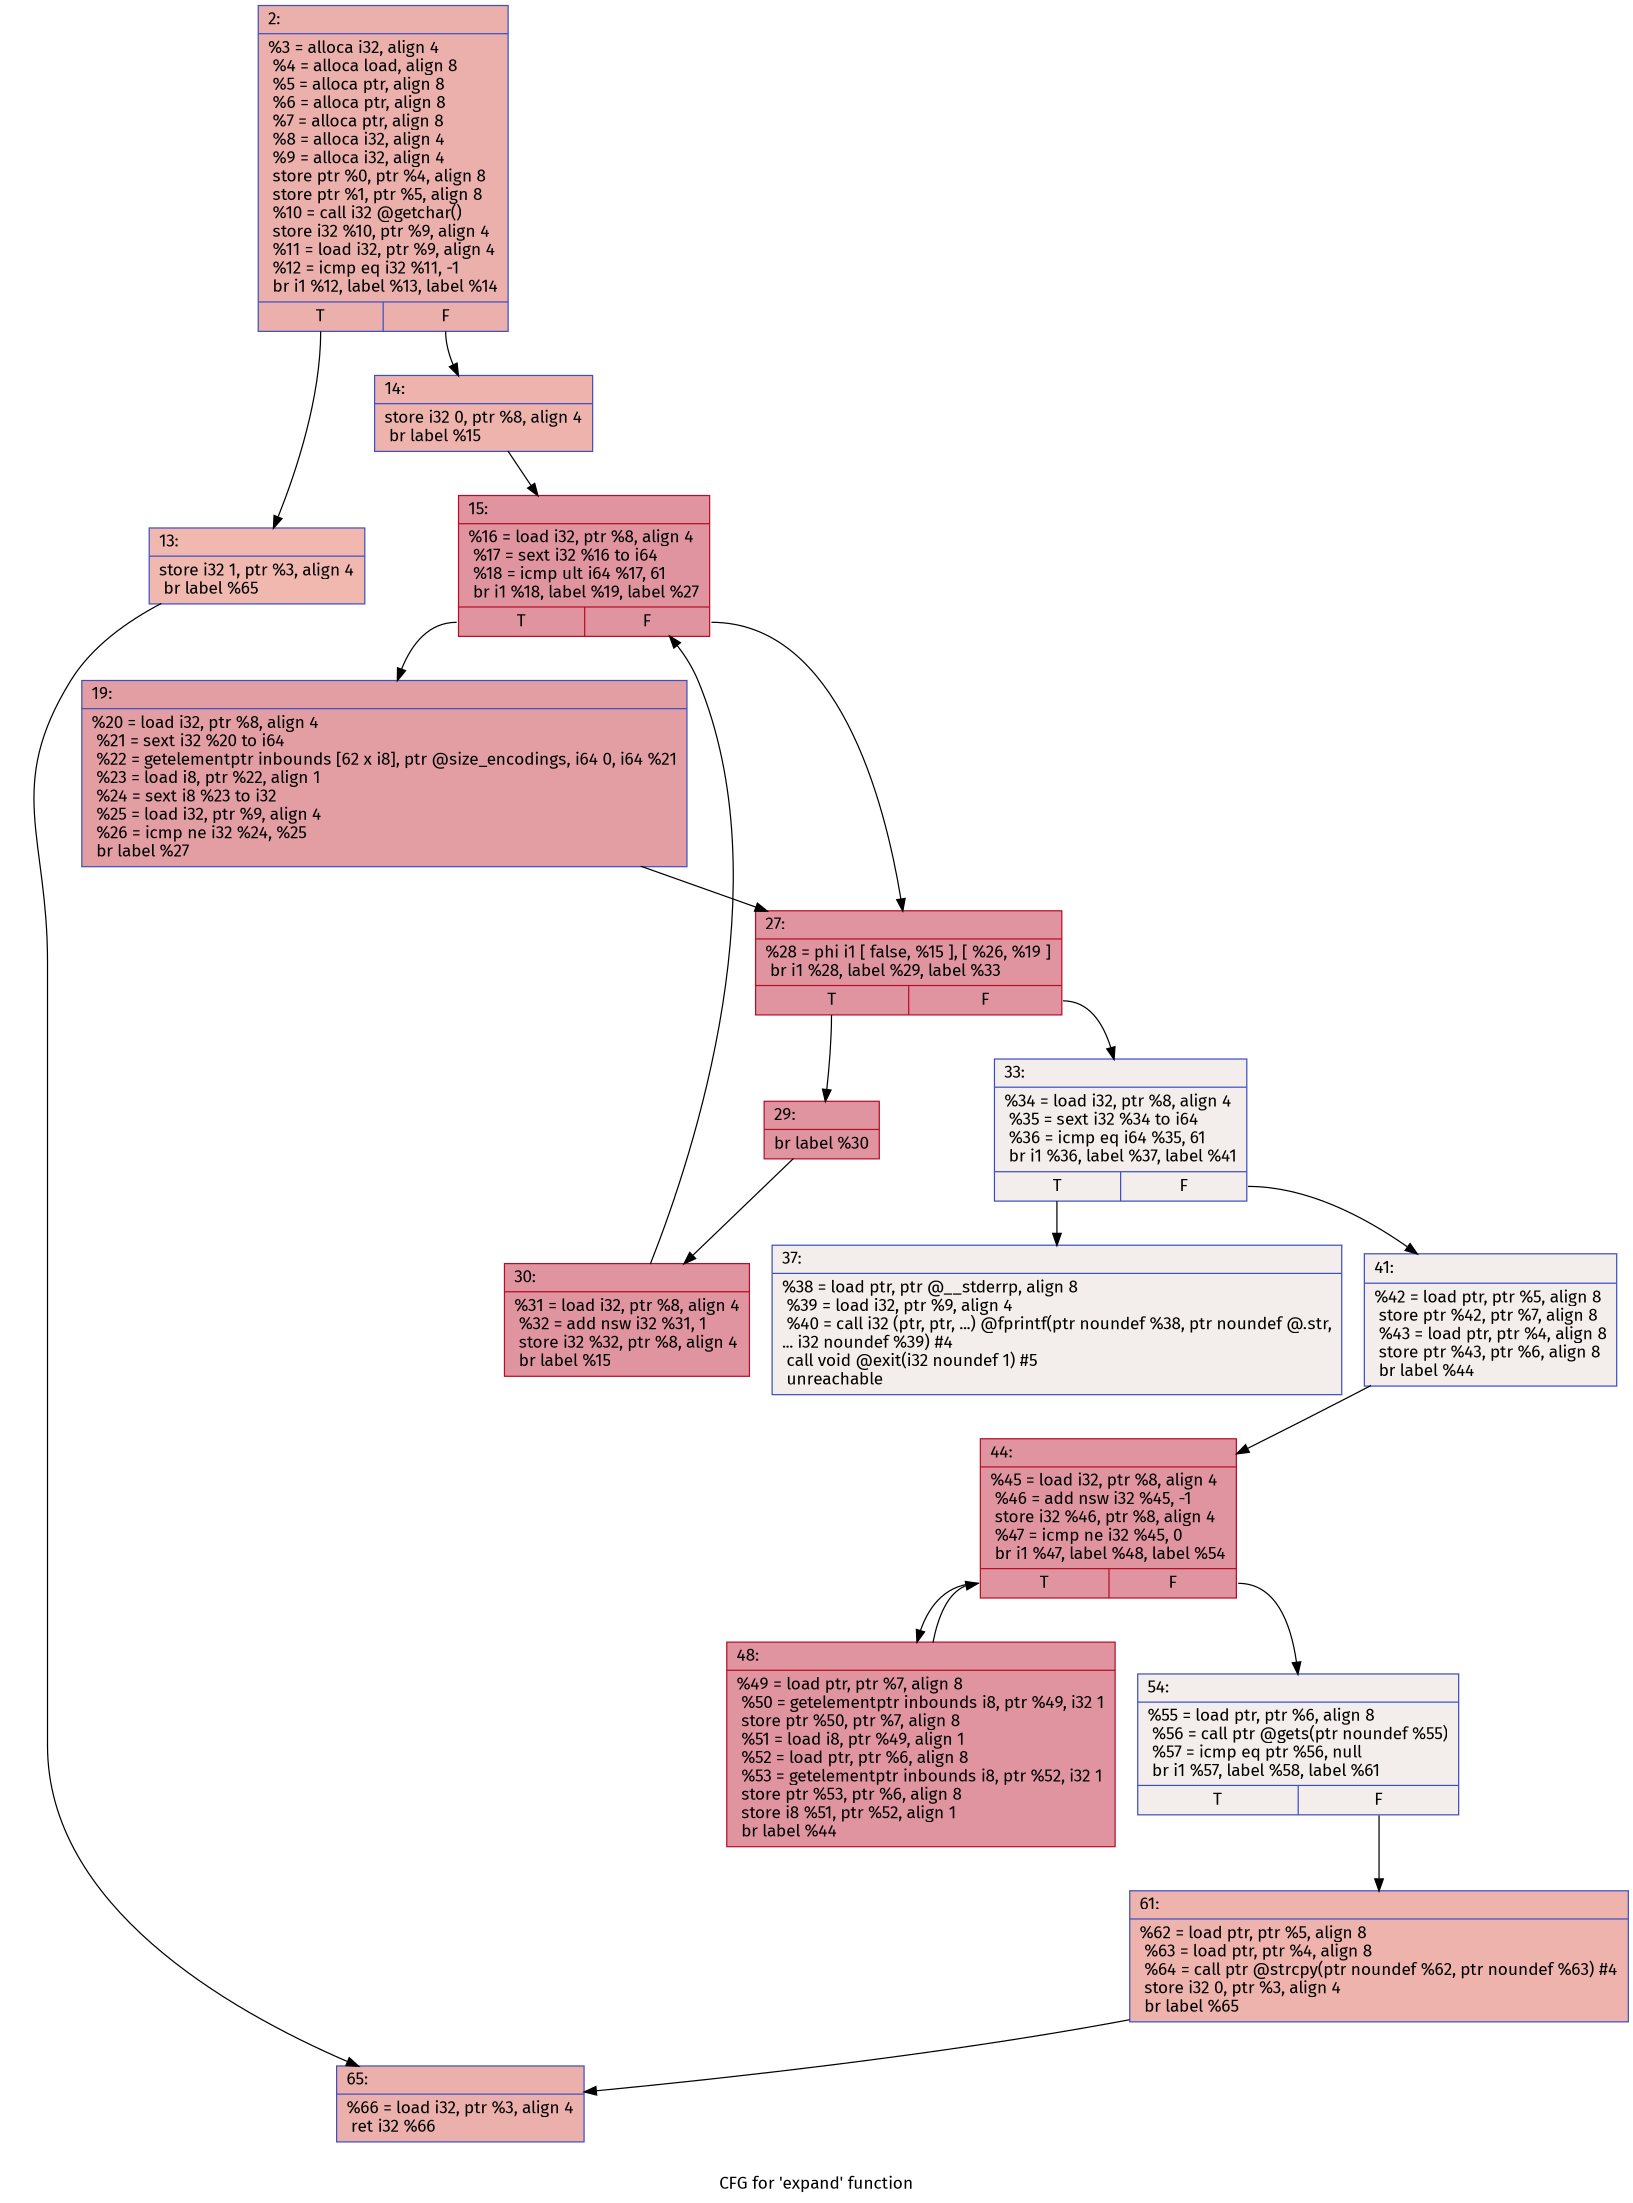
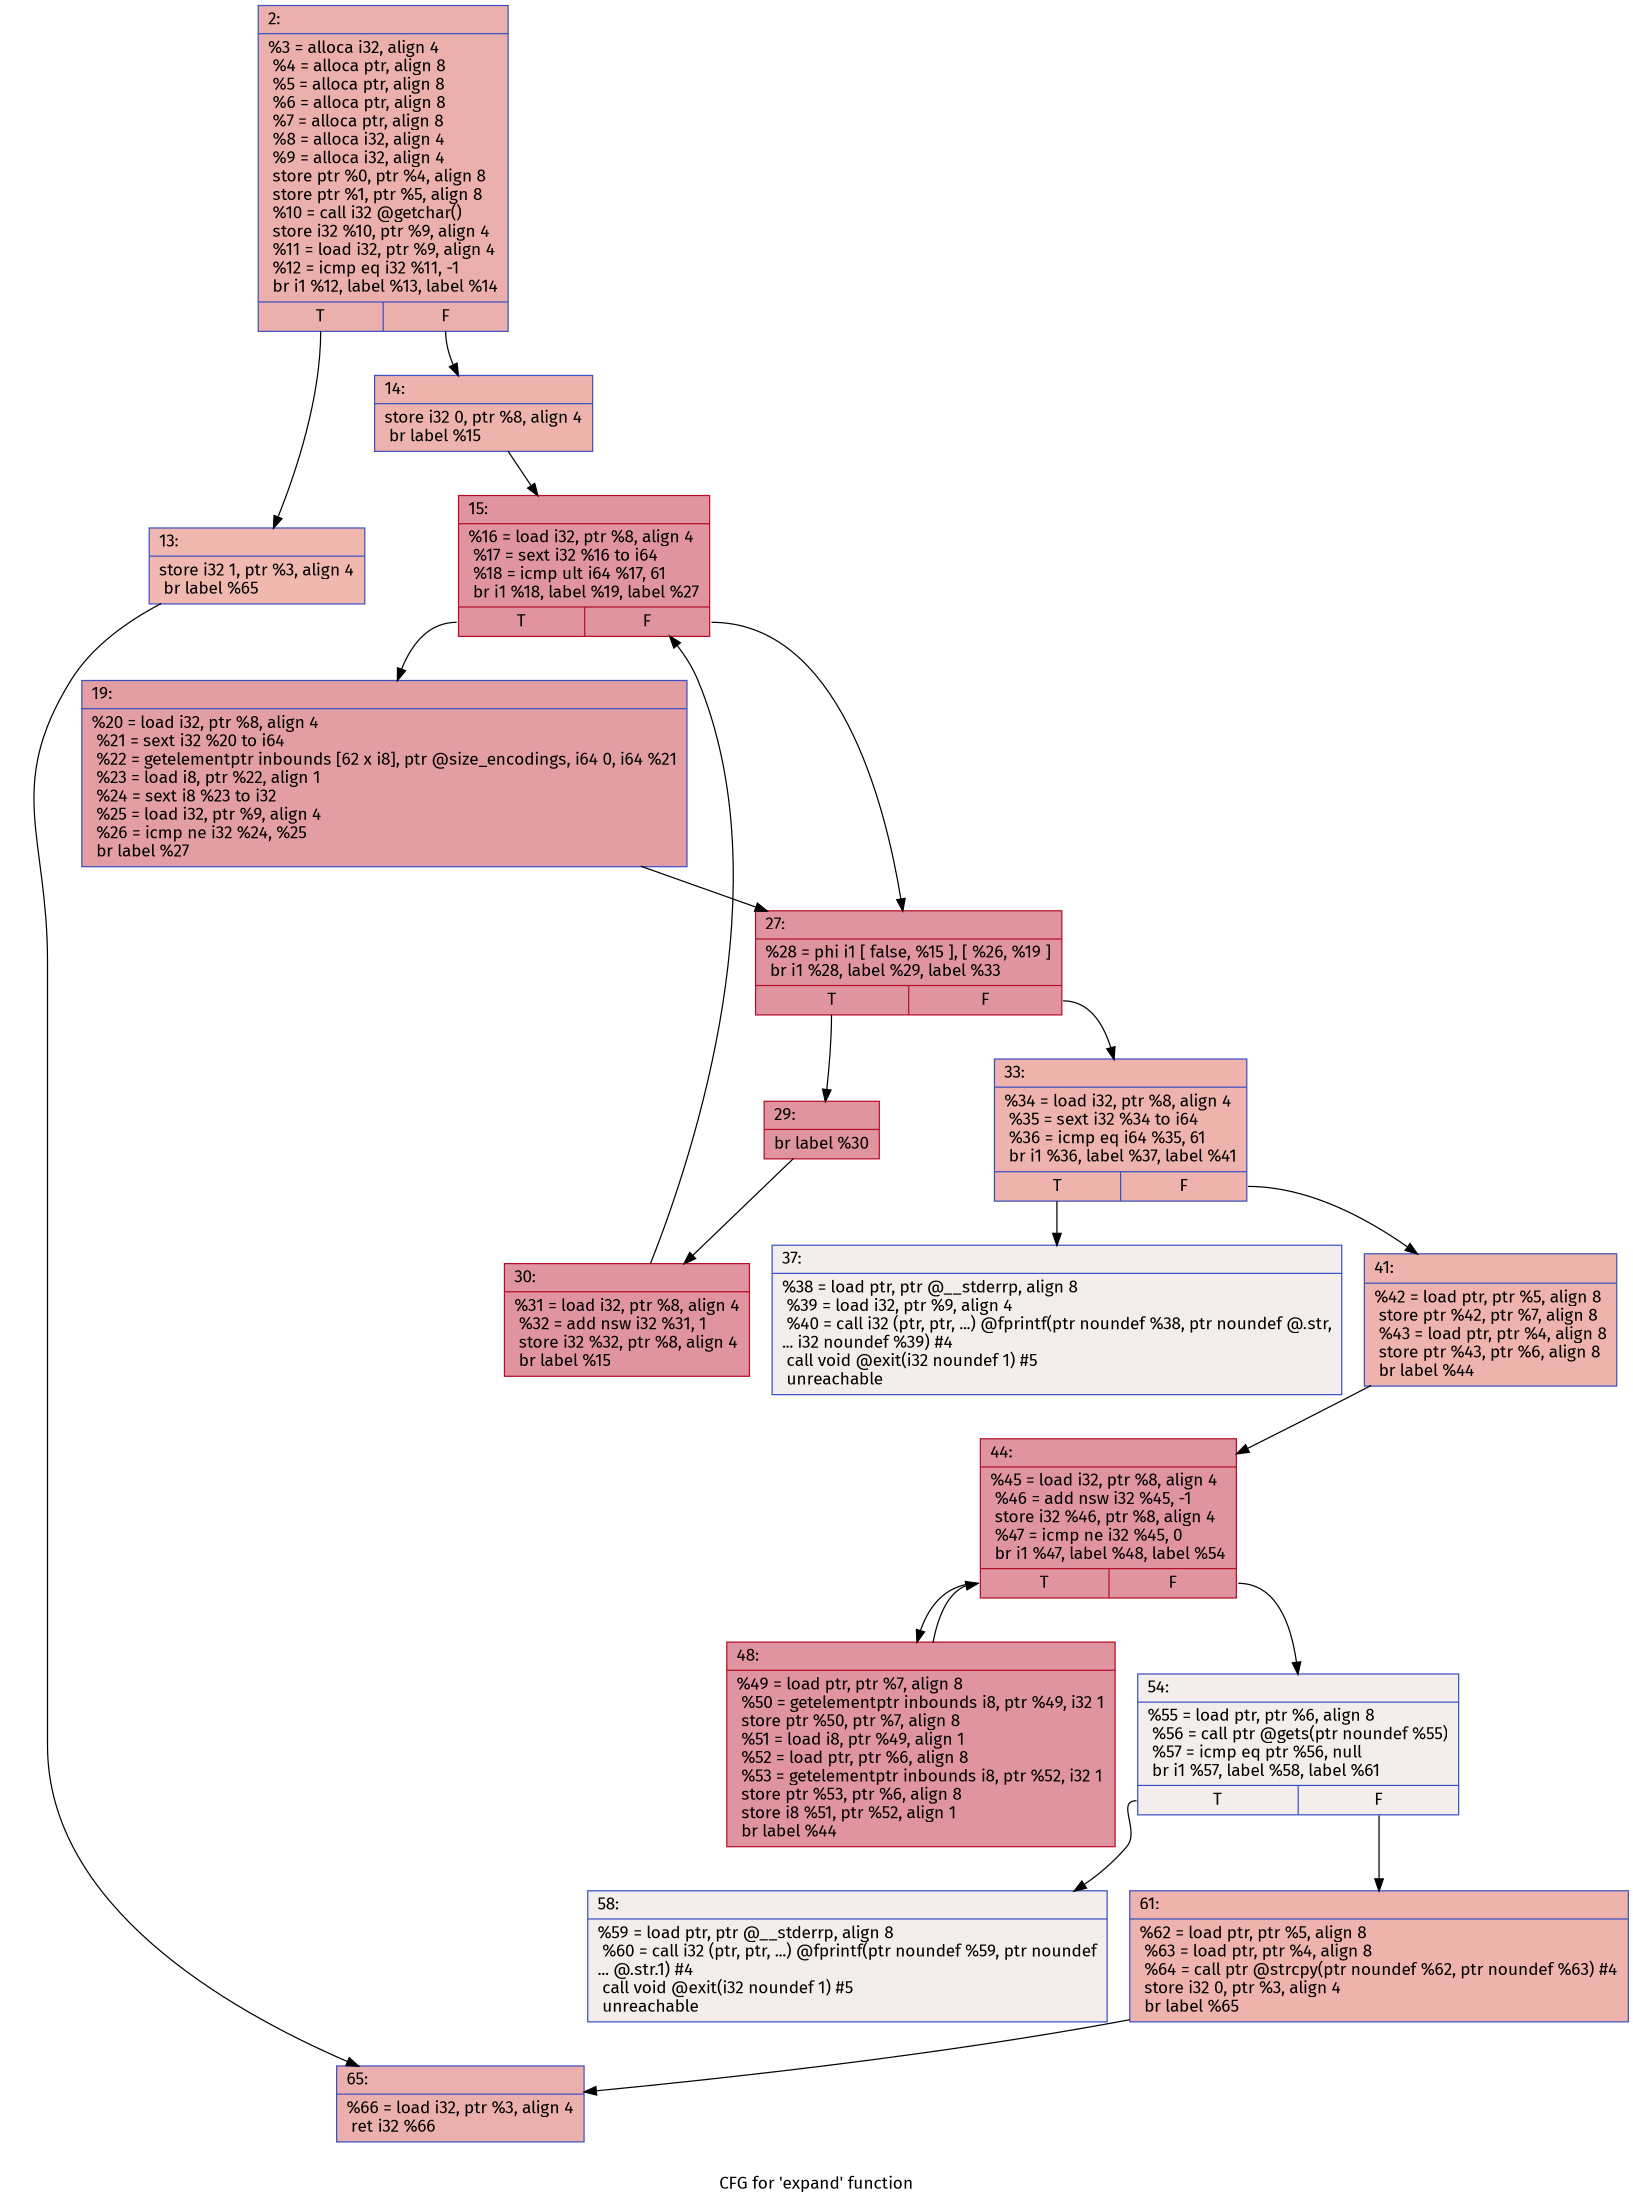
node "2:": text "%4 = alloca load, align 8" -> "%4 = alloca ptr, align 8"
node "33:": fillcolor #e5d8d170 -> #d6524470
node "41:": fillcolor #e5d8d170 -> #d6524470
node "58:": added
